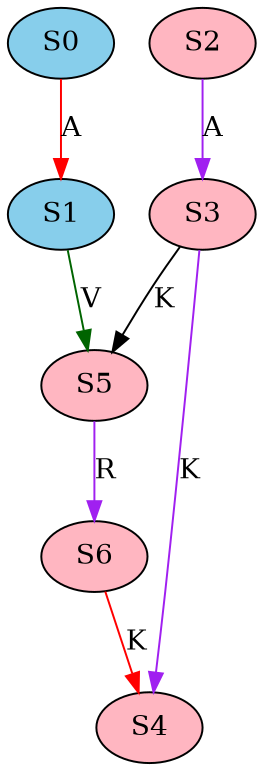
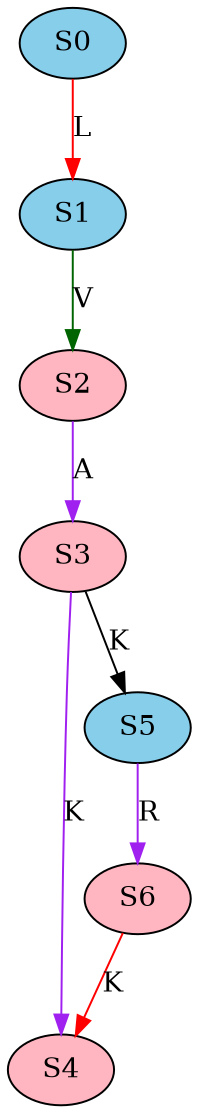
edge "S0" -> "S1": label "A" -> "L"
edge "S1" -> "S5": now "S1" -> "S2"
node "S5": fillcolor lightpink -> skyblue
